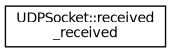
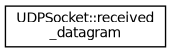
node "UDPSocket::received _received": label "UDPSocket::received _received" -> "UDPSocket::received _datagram"
